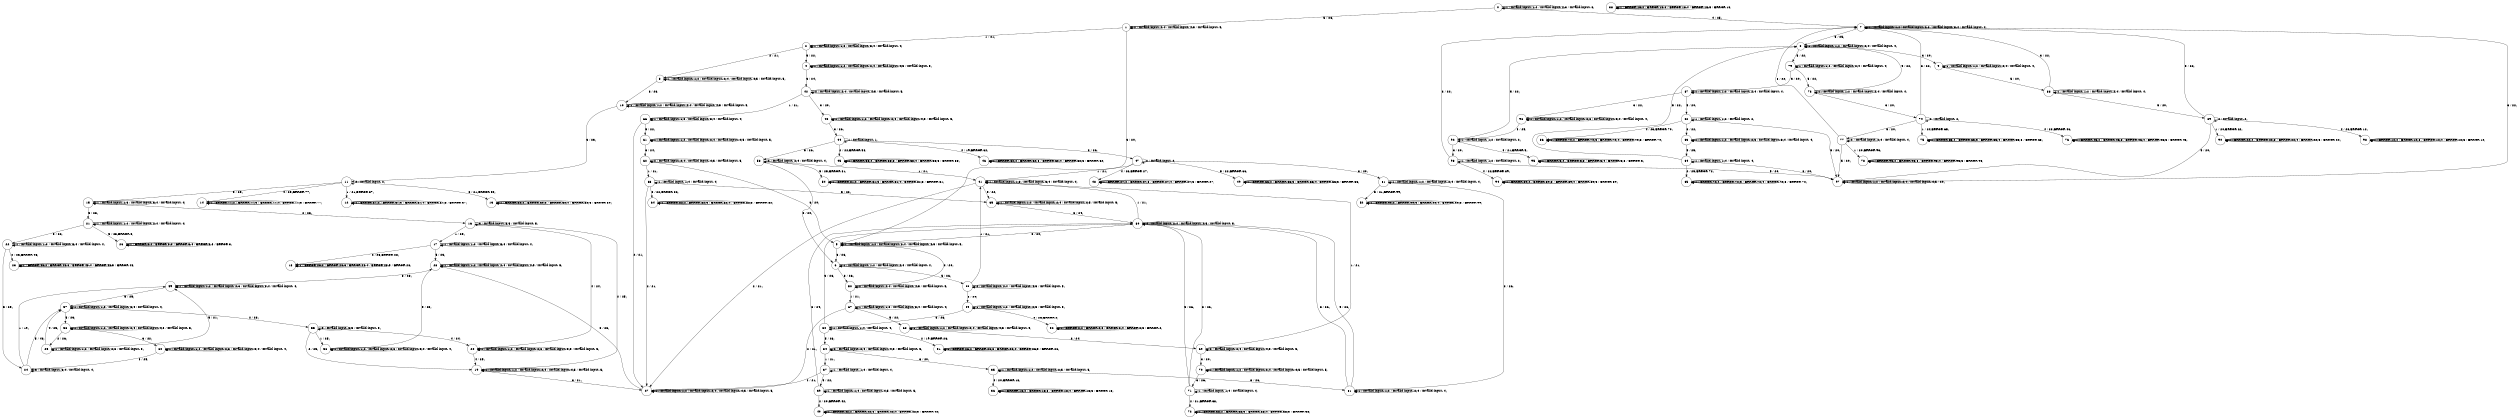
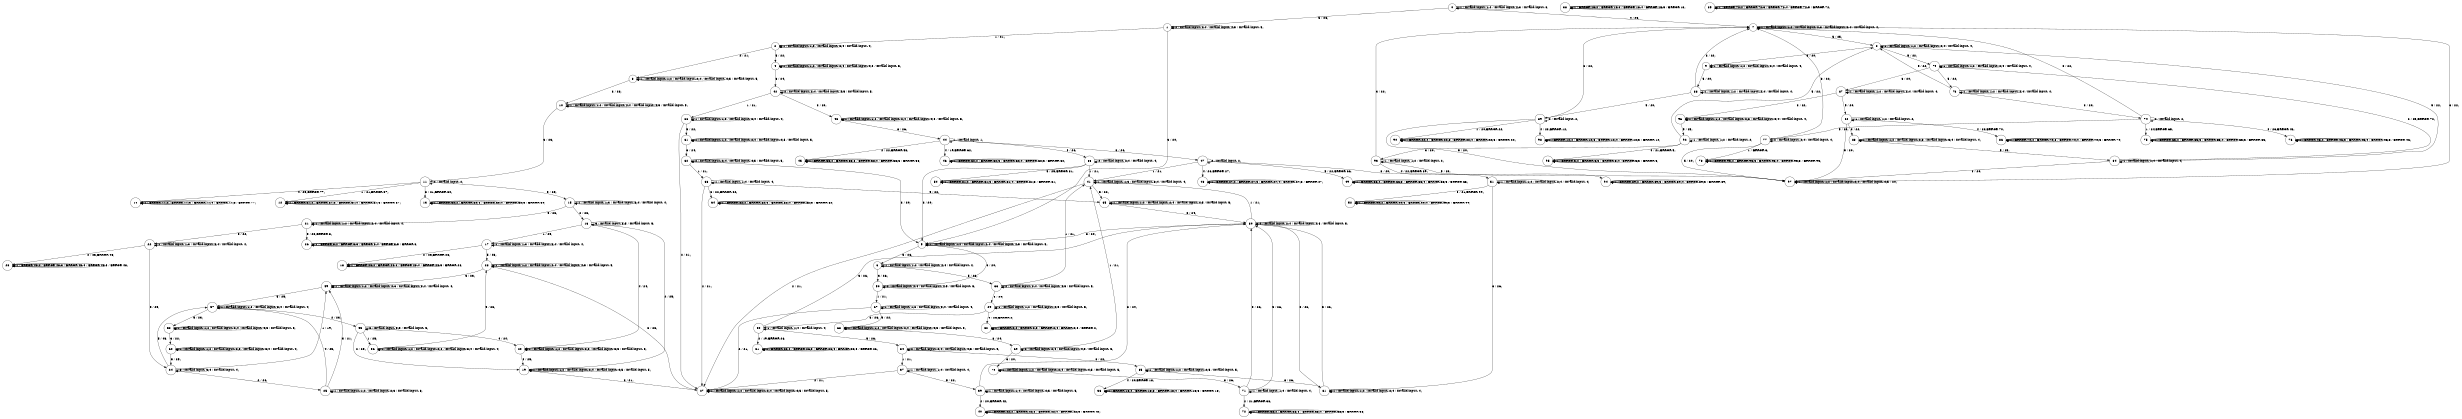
edge "77" -> "78": label "1 / 20;ERROR 93;" -> "1 / ERROR 3;"
edge "84" -> "85": now "84" -> "79"
edge "53" -> "6": now "53" -> "5"
edge "58" -> "25": now "24" -> "25"
